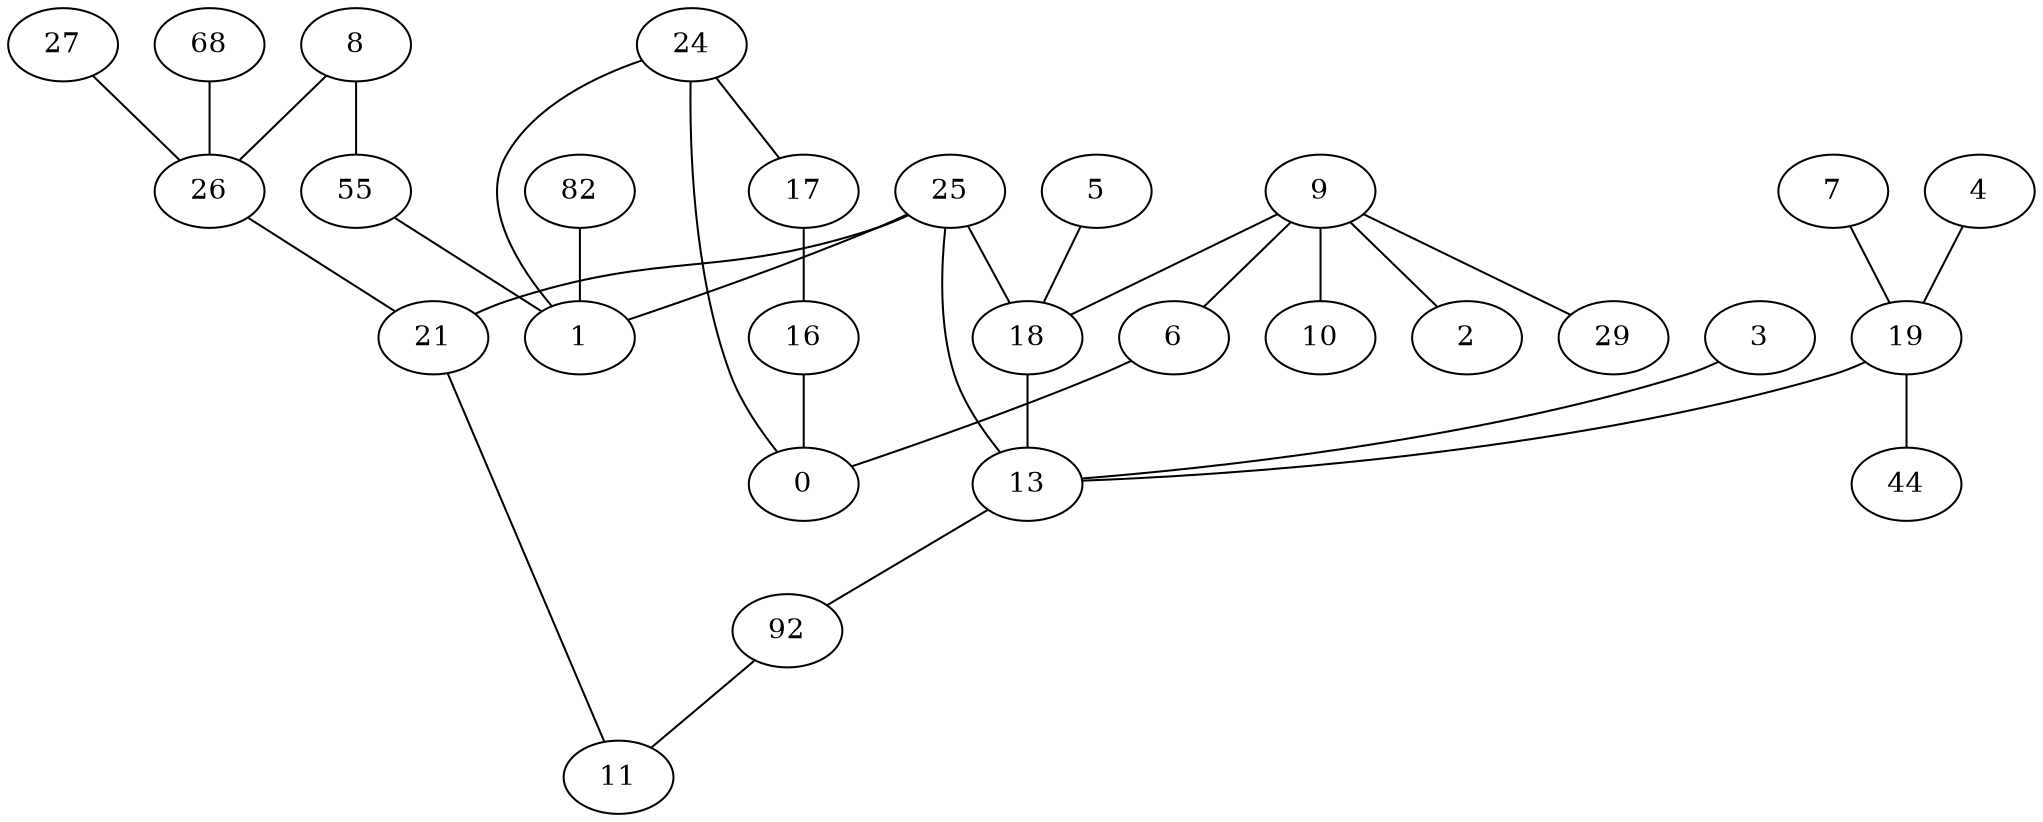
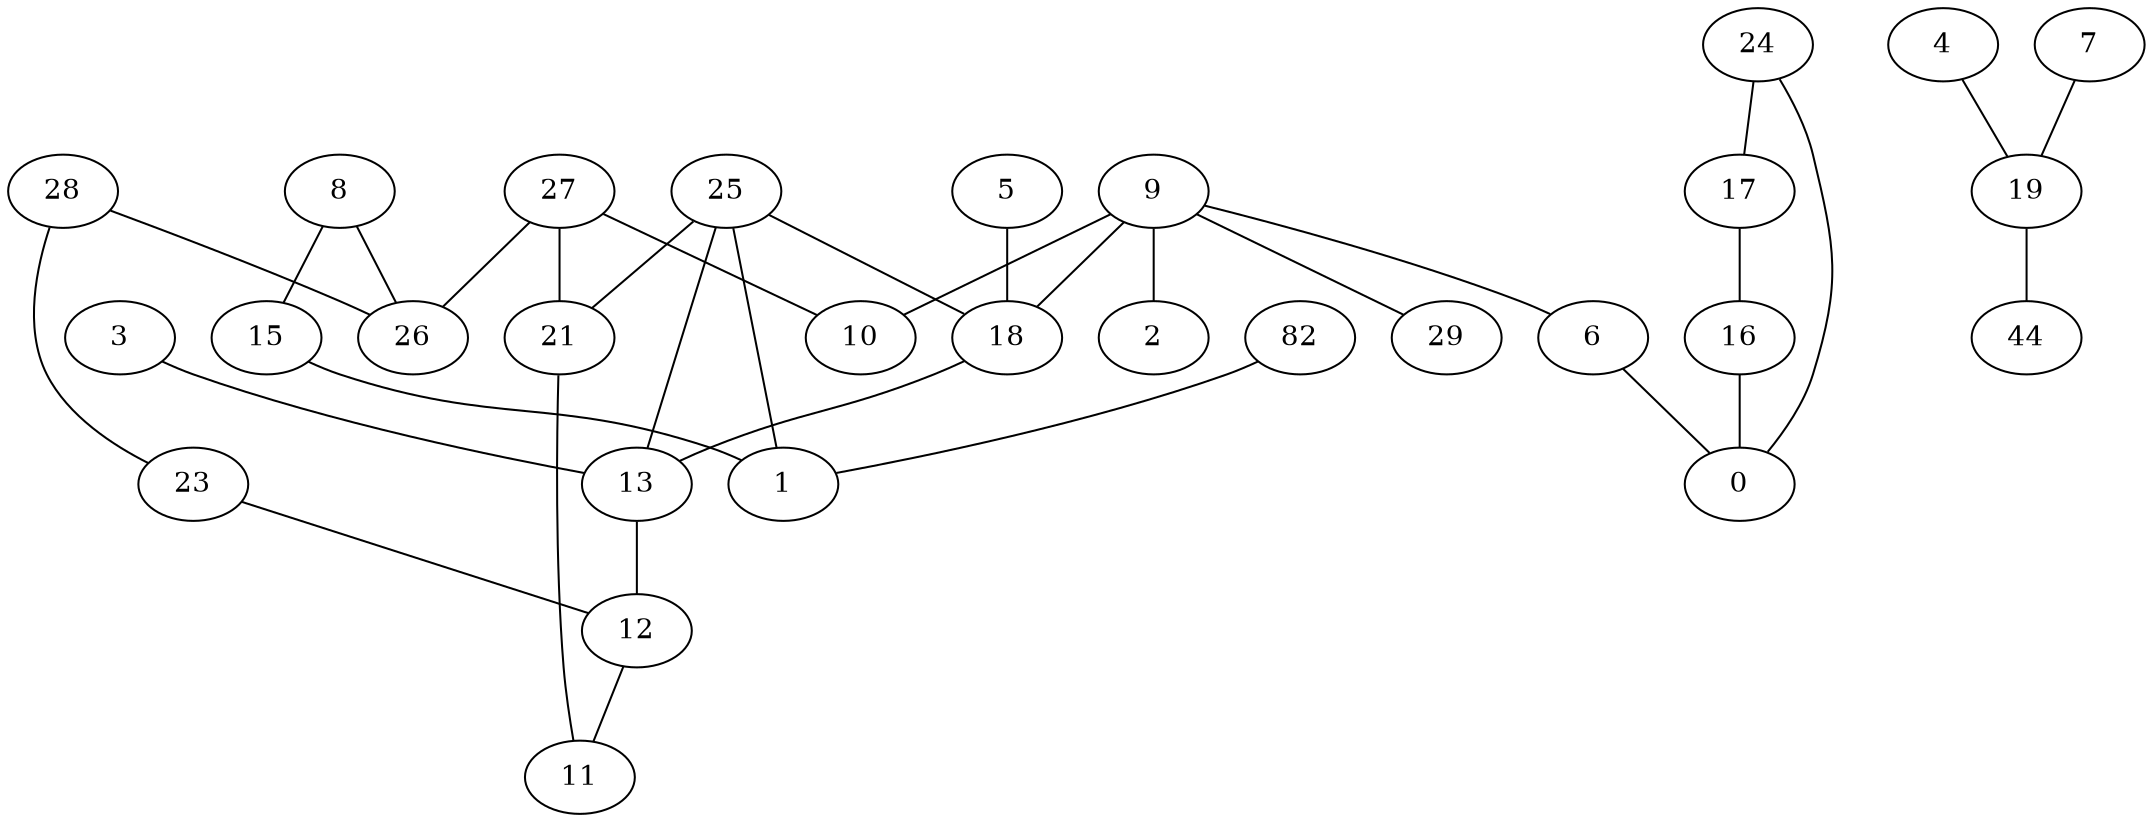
node "68": label "68" -> "28"
edge "24" -- "1": removed
node "55": label "55" -> "15"
edge "26" -- "21": now "27" -- "21"
edge "27" -- "10": added
edge "19" -- "13": removed
node "23": added
node "92": label "92" -> "12"
